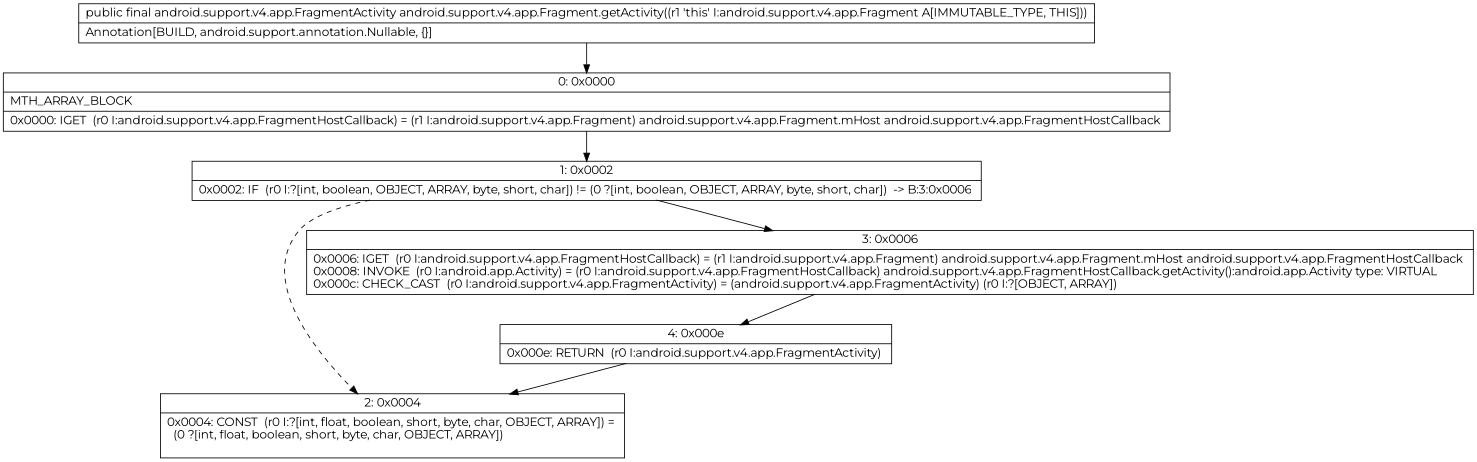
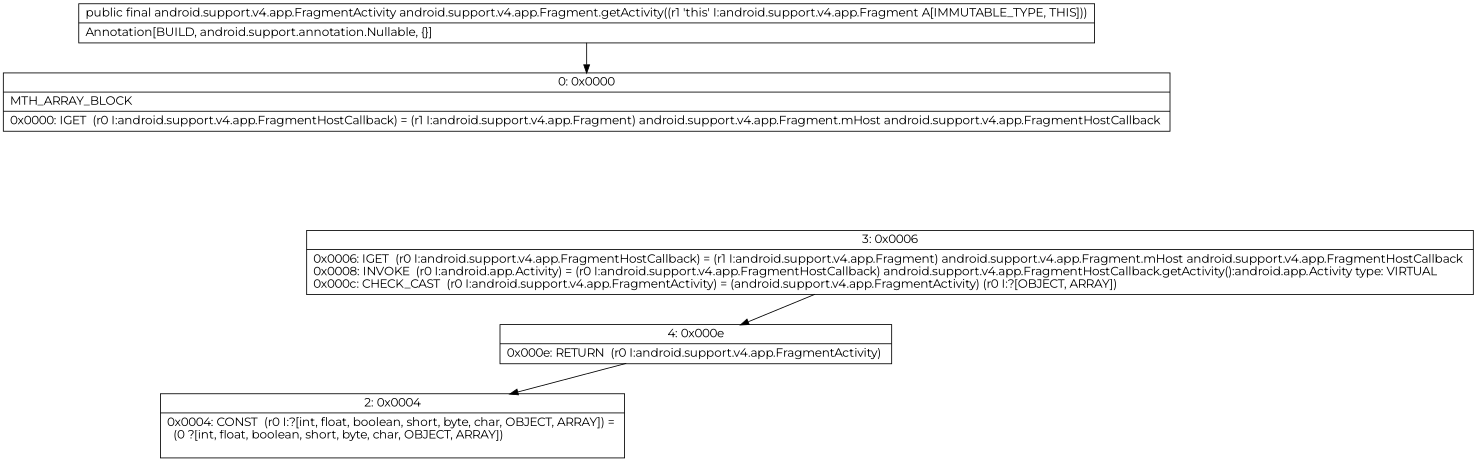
node "1: 0x0002": removed
